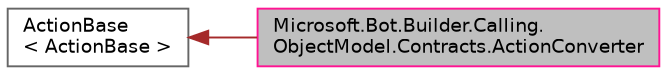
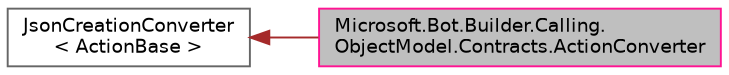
node "ActionBase < ActionBase >": label "ActionBase < ActionBase >" -> "JsonCreationConverter < ActionBase >"
